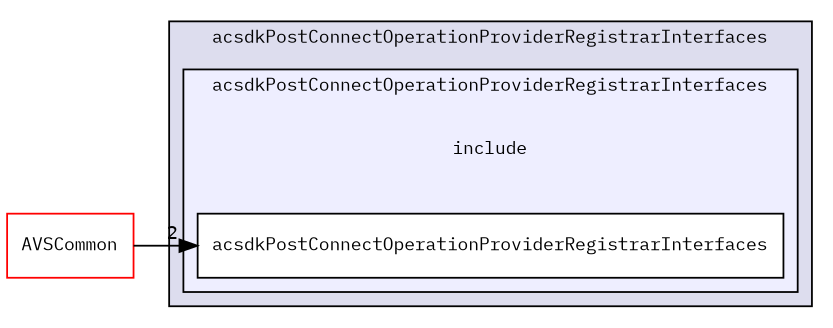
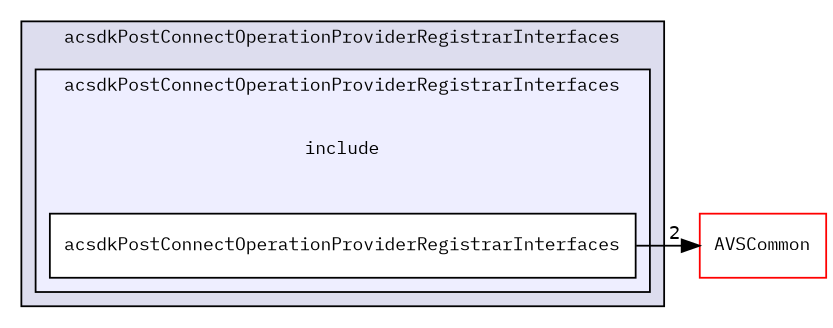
edge "AVSCommon" -> "acsdkPostConnectOperationProviderRegistrarInterfaces": reversed
